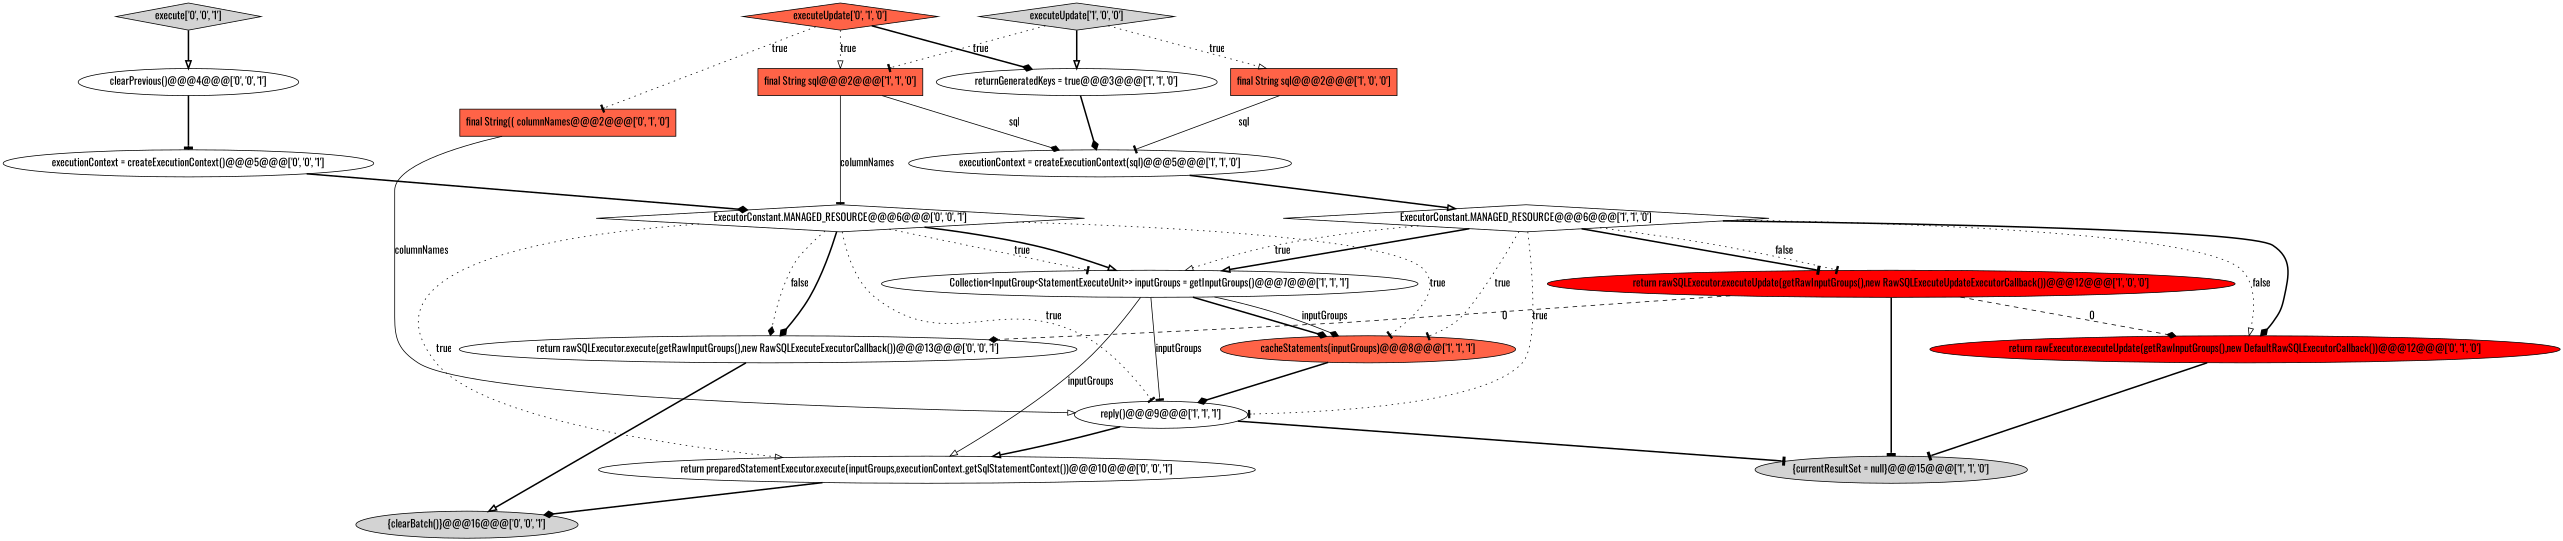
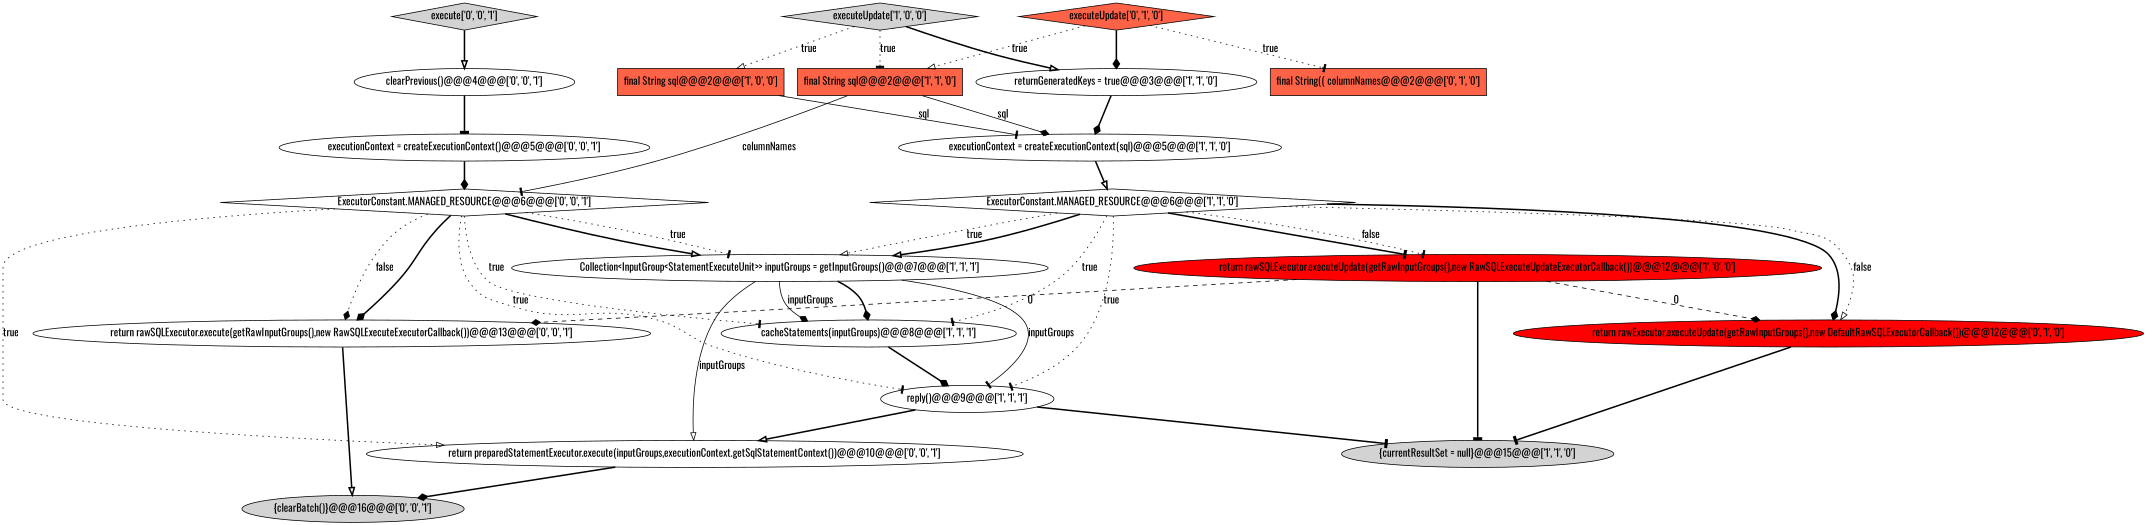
node "cacheStatements(inputGroups)@@@8@@@['1', '1', '1']": fillcolor tomato -> white
edge "final String(( columnNames@@@2@@@['0', '1', '0']" -> "reply()@@@9@@@['1', '1', '1']": removed, label "columnNames"
